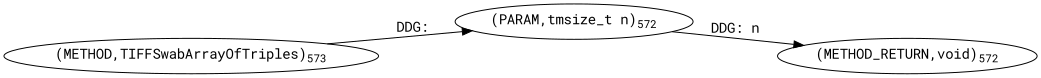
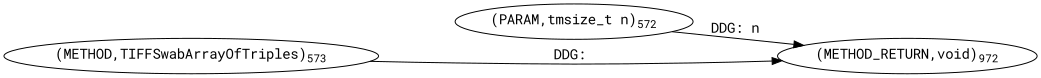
edge "(METHOD,TIFFSwabArrayOfTriples)" -> "(PARAM,tmsize_t n)": now "(METHOD,TIFFSwabArrayOfTriples)" -> "(METHOD_RETURN,void)"
node "(METHOD_RETURN,void)": text "572" -> "972"
